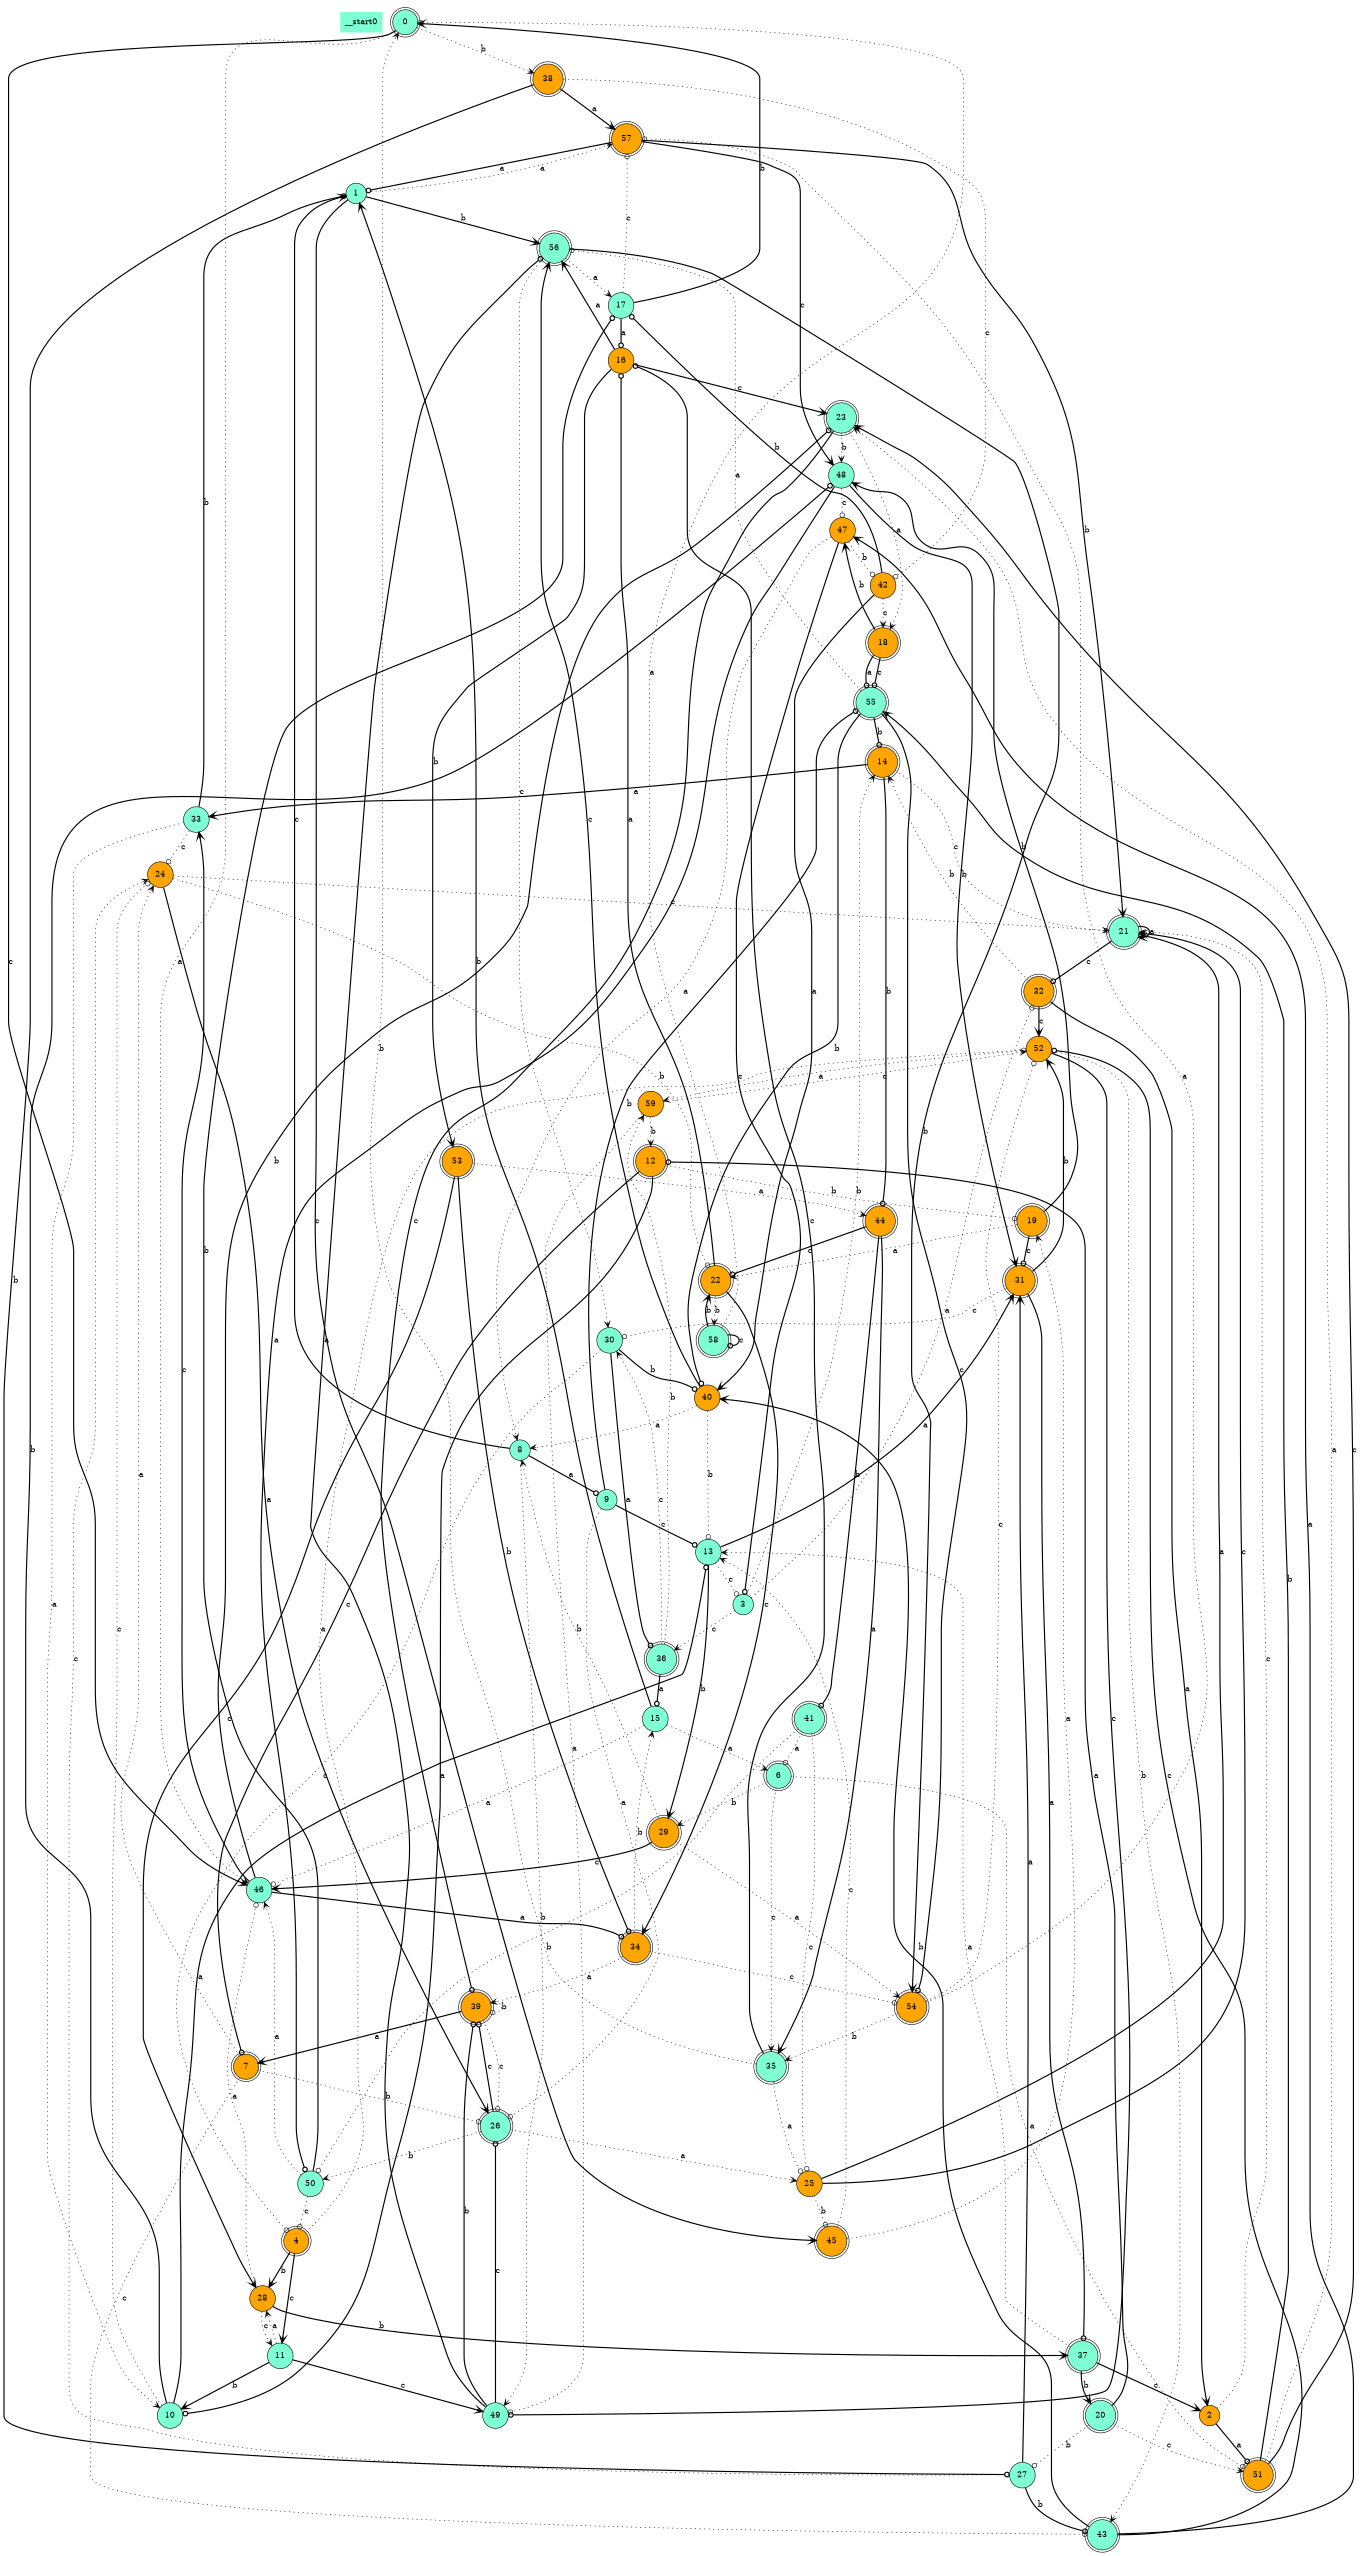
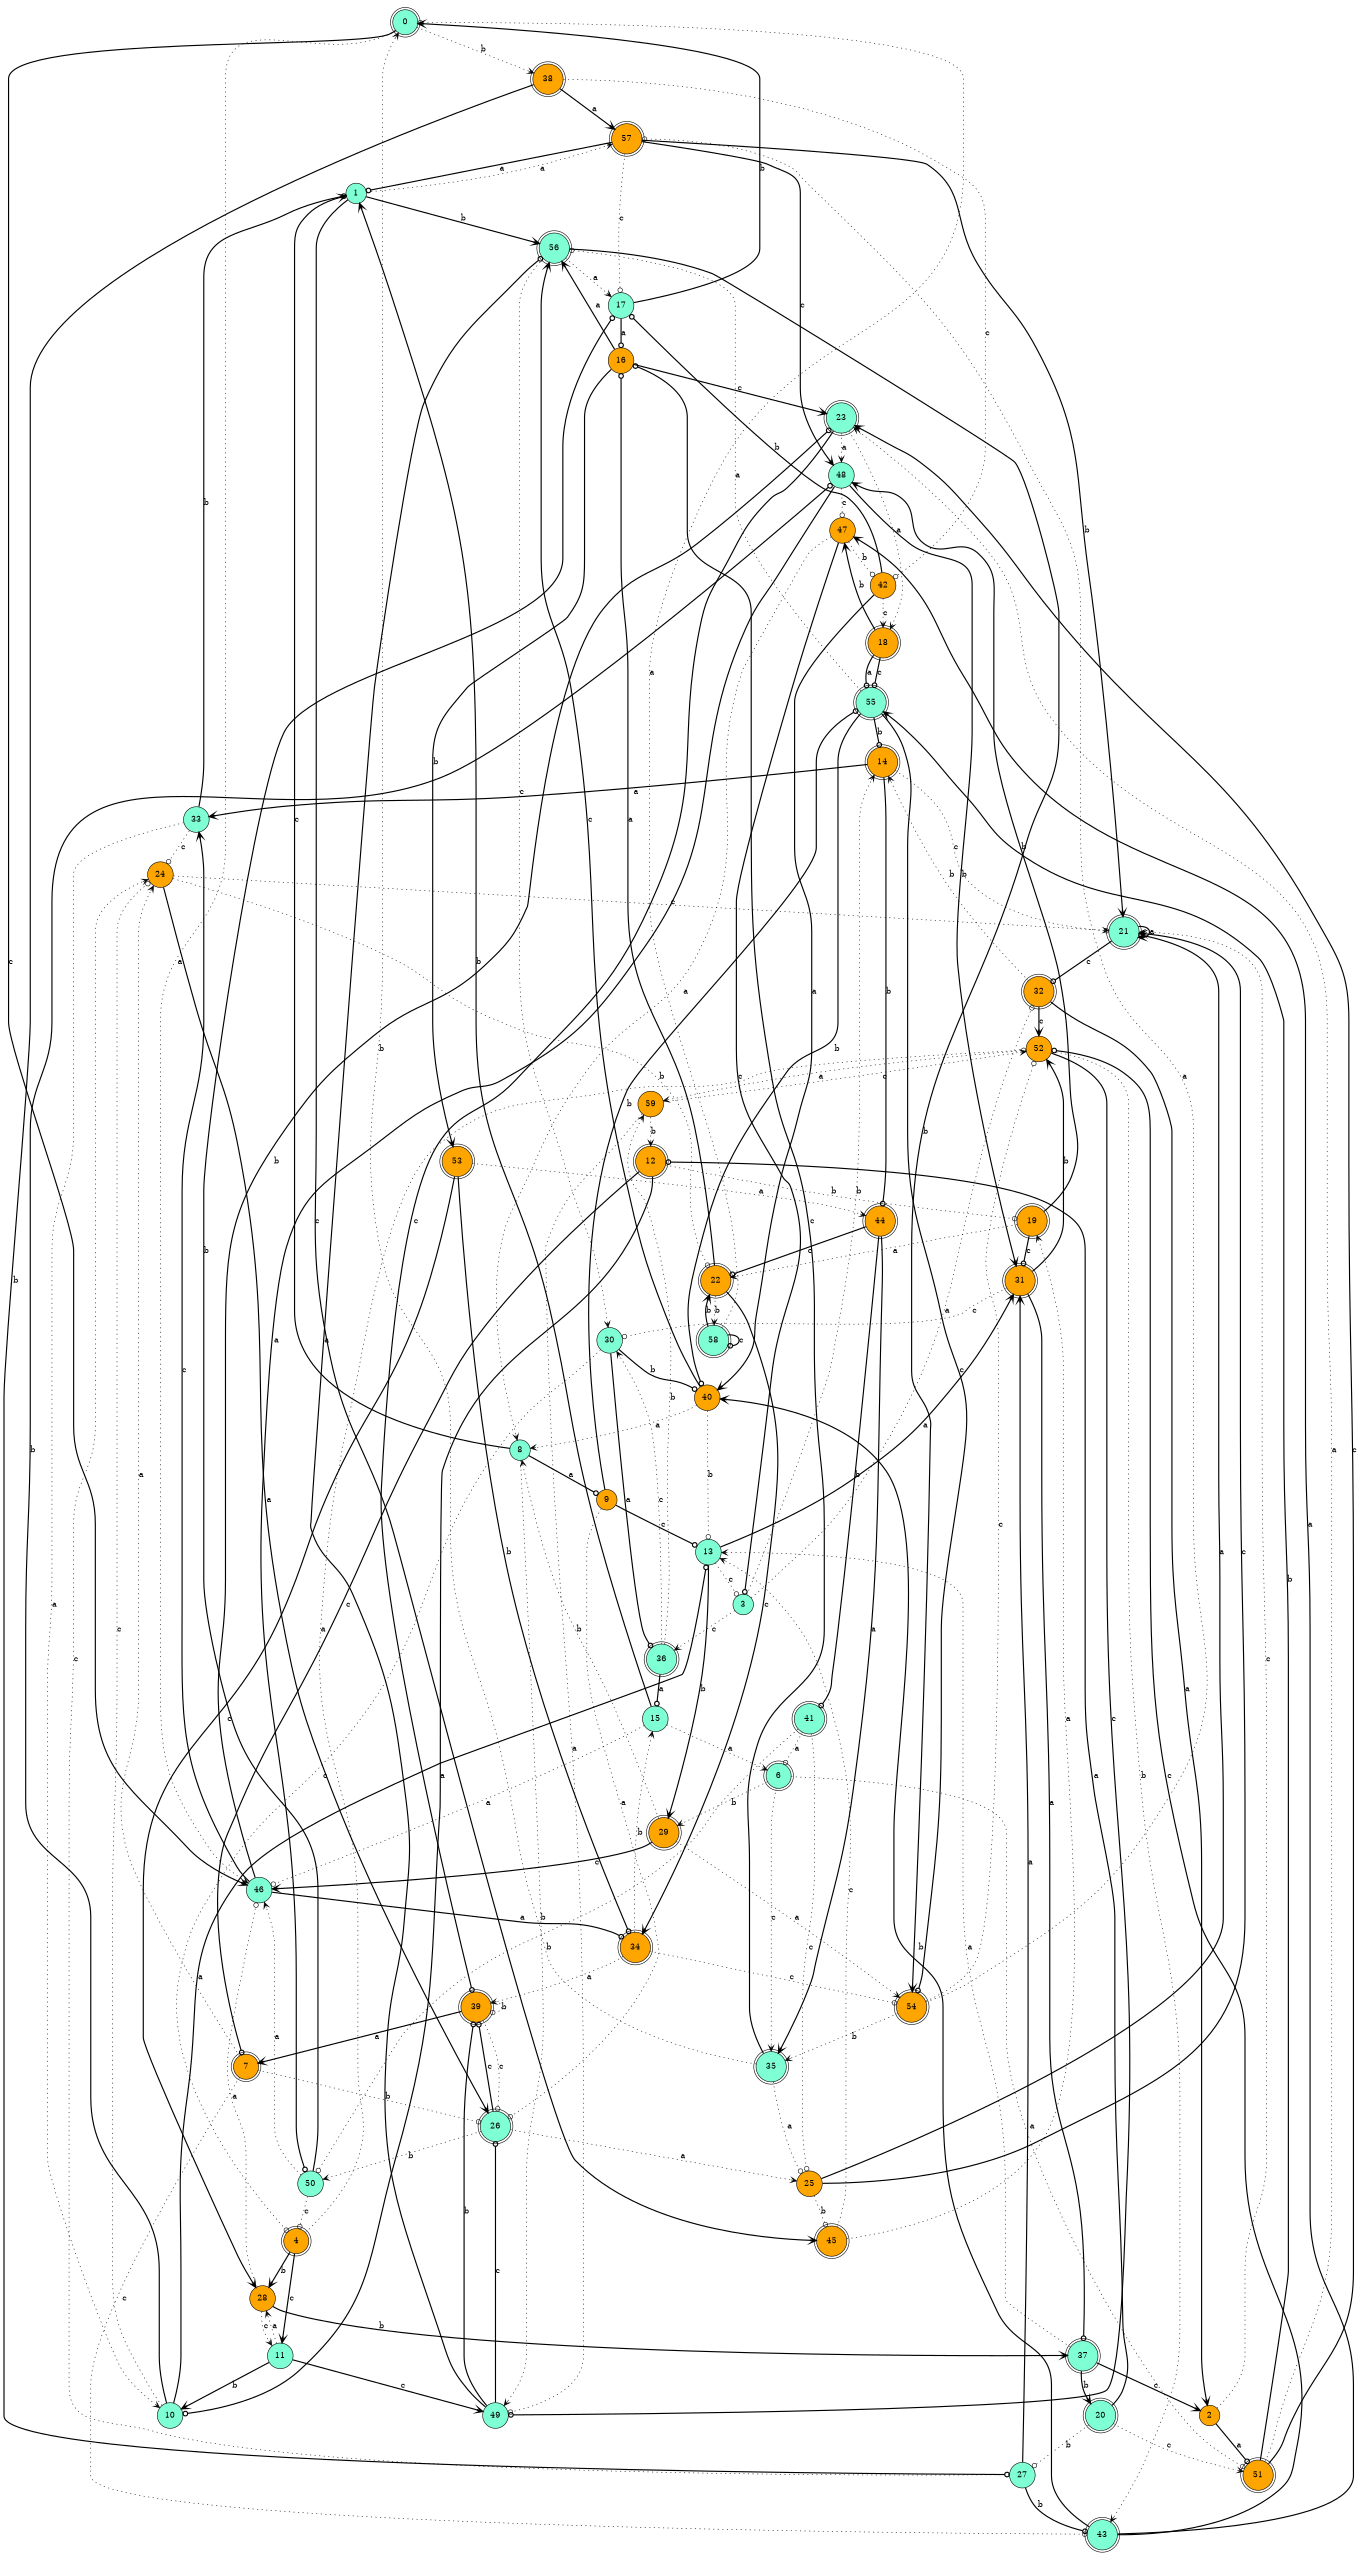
node "__start0": removed
edge "17" -> "57": reversed
edge "23" -> "48": label "b" -> "a"
node "9": fillcolor aquamarine -> orange
